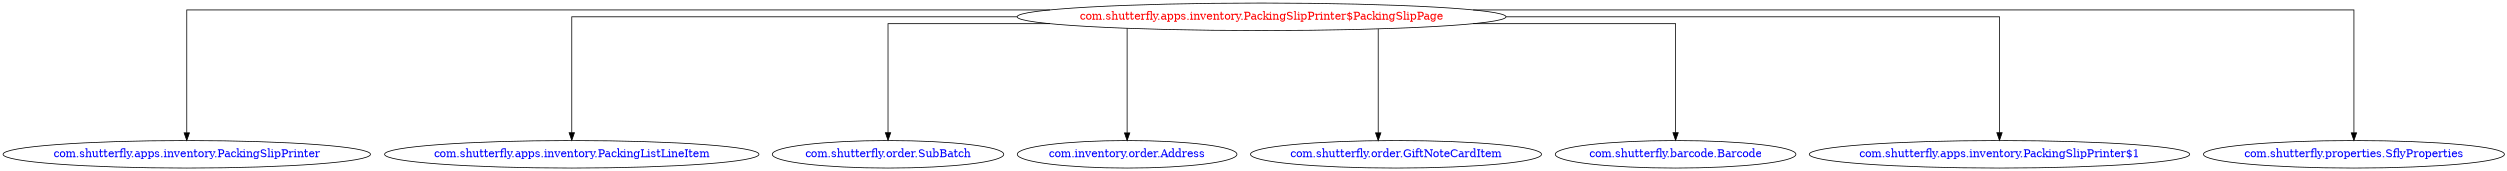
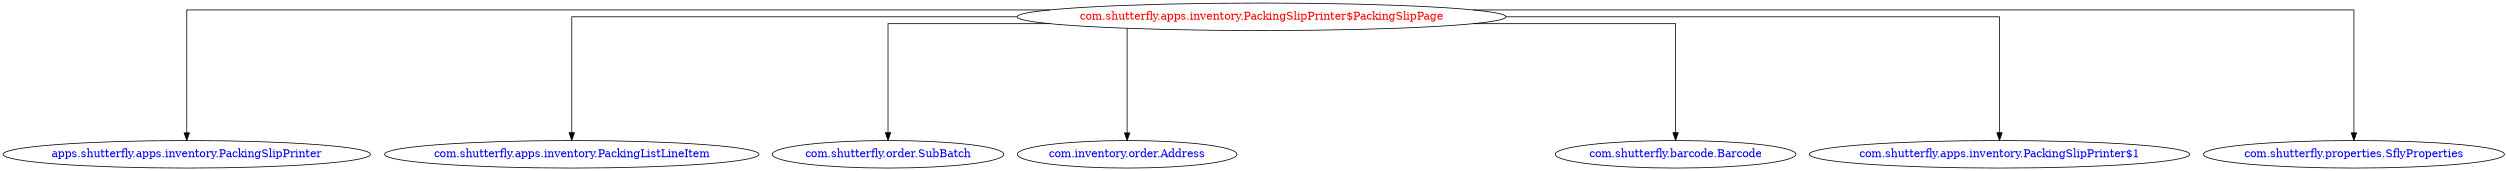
node "com.shutterfly.apps.inventory.PackingSlipPrinter": label "com.shutterfly.apps.inventory.PackingSlipPrinter" -> "apps.shutterfly.apps.inventory.PackingSlipPrinter"
node "com.shutterfly.order.GiftNoteCardItem": removed
